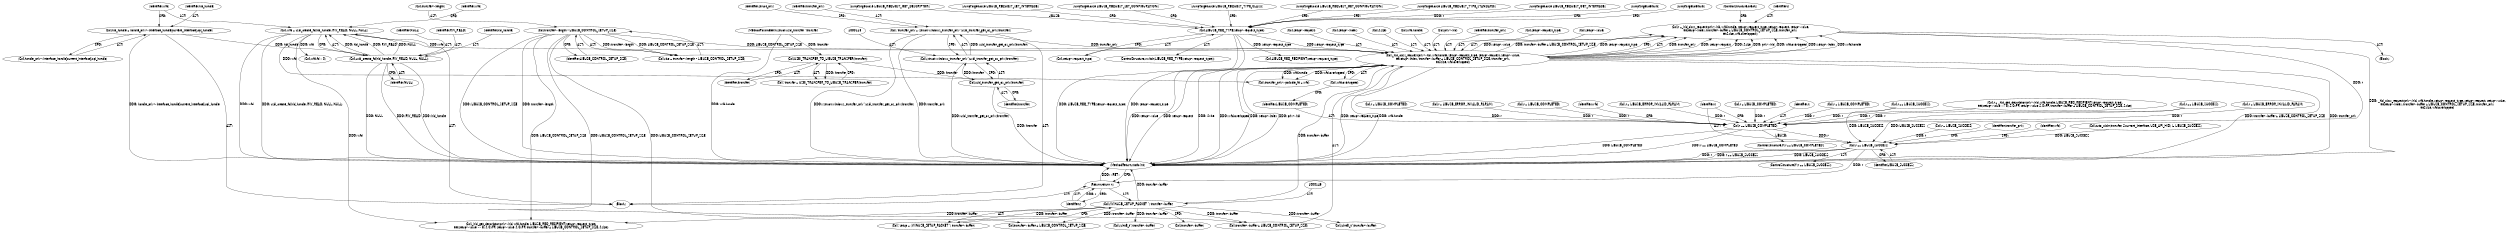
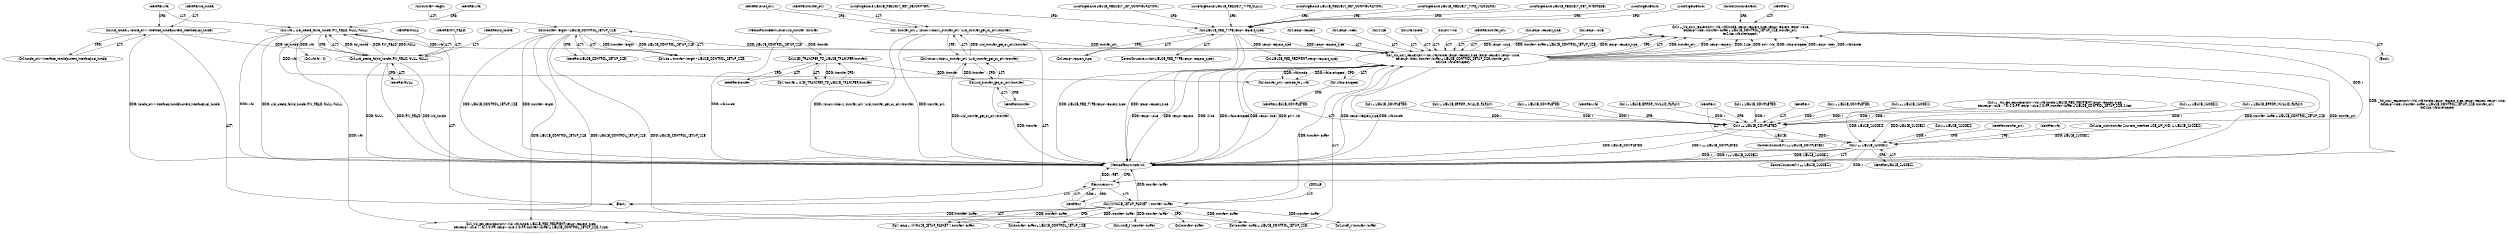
node "(JumpTarget,case LIBUSB_REQUEST_SET_INTERFACE:)": removed
edge "(JumpTarget,case LIBUSB_REQUEST_GET_DESCRIPTOR:)" -> "(Call,LIBUSB_REQ_TYPE(setup->request_type))": label "LIBUSB: " -> "CFG: "
edge "(JumpTarget,case LIBUSB_REQUEST_GET_INTERFACE:)" -> "(Call,LIBUSB_REQ_TYPE(setup->request_type))": label "DDG: r" -> "CFG: "
node "1000113": removed
